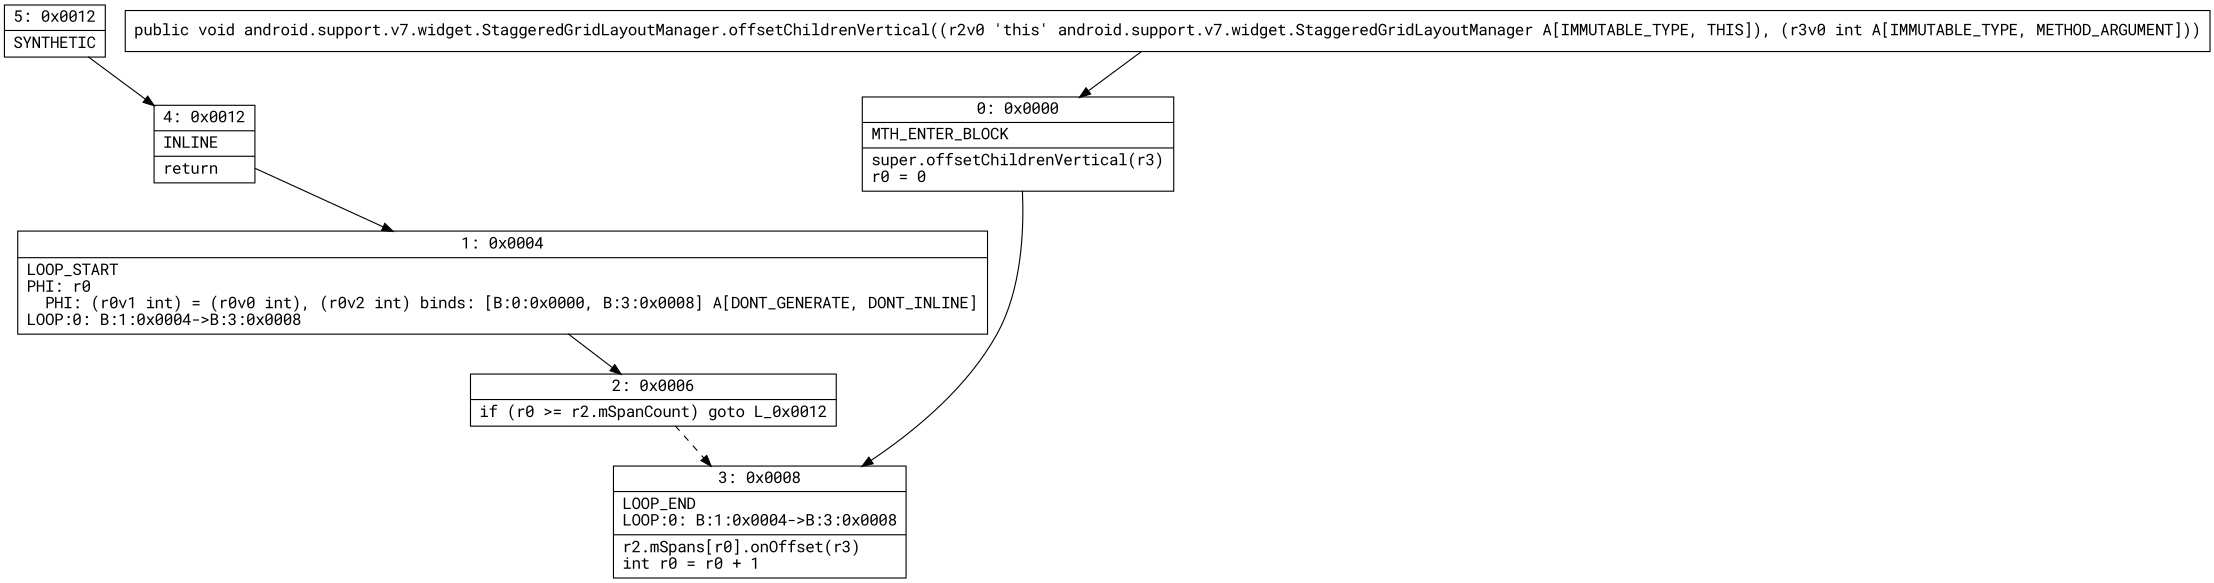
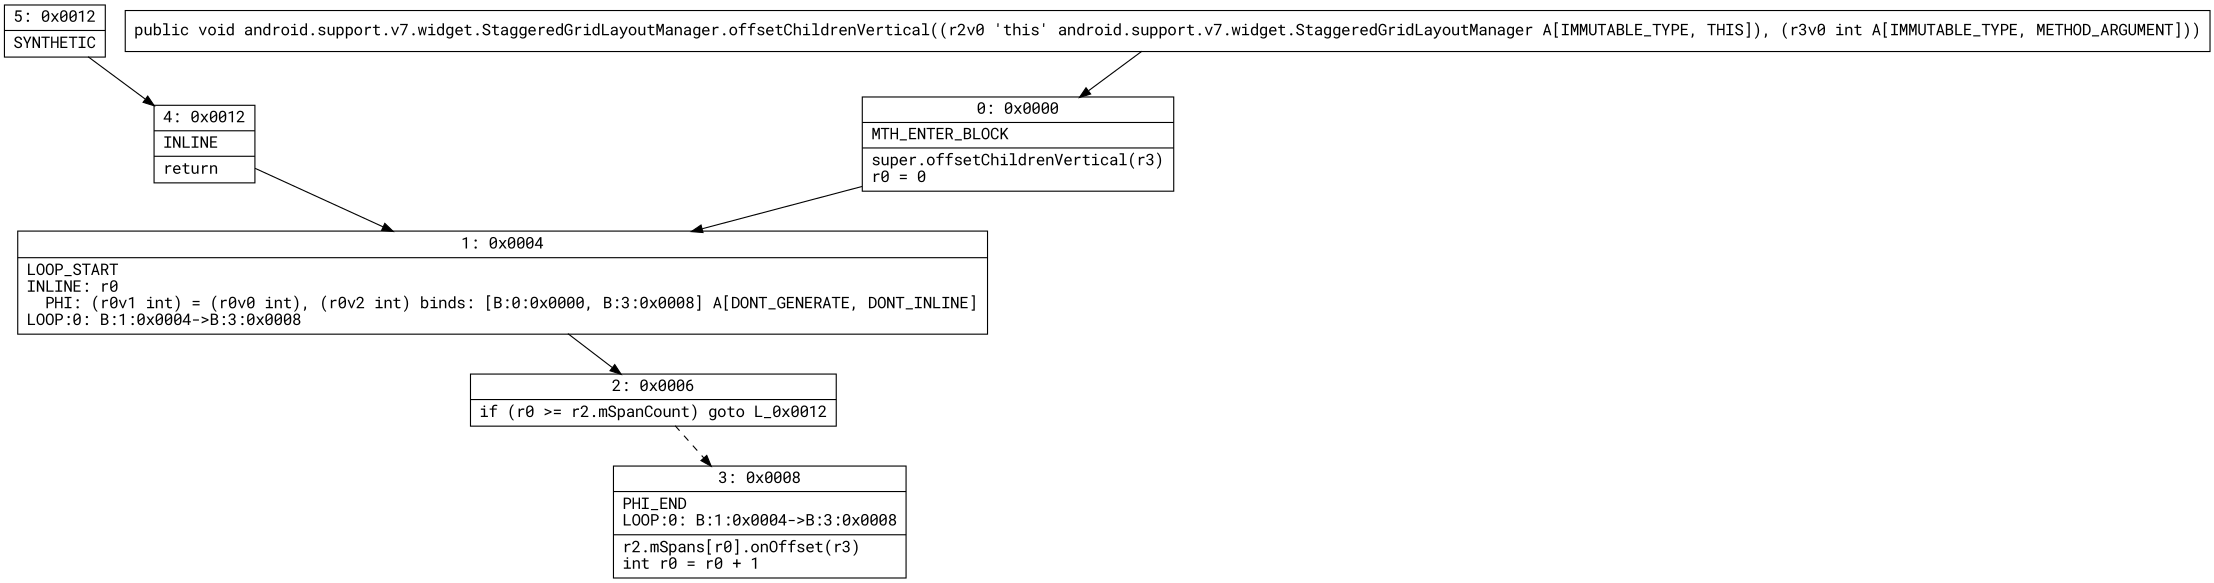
node "1: 0x0004": text "PHI: r0" -> "INLINE: r0"
edge "0: 0x0000" -> "3: 0x0008": now "0: 0x0000" -> "1: 0x0004"
node "3: 0x0008": text "LOOP_END" -> "PHI_END"
